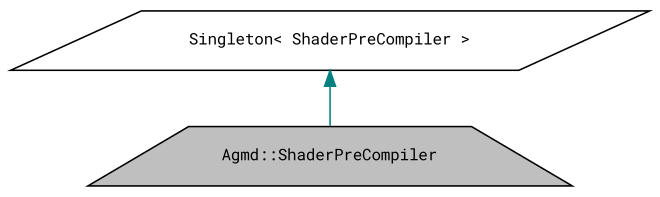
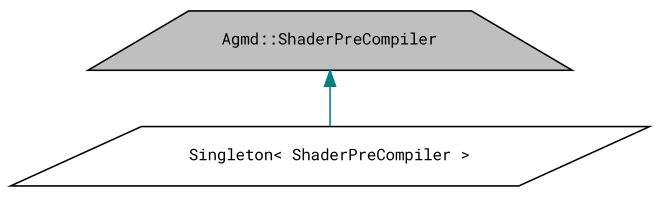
edge "Agmd::ShaderPreCompiler" -> "Singleton< ShaderPreCompiler >": reversed
